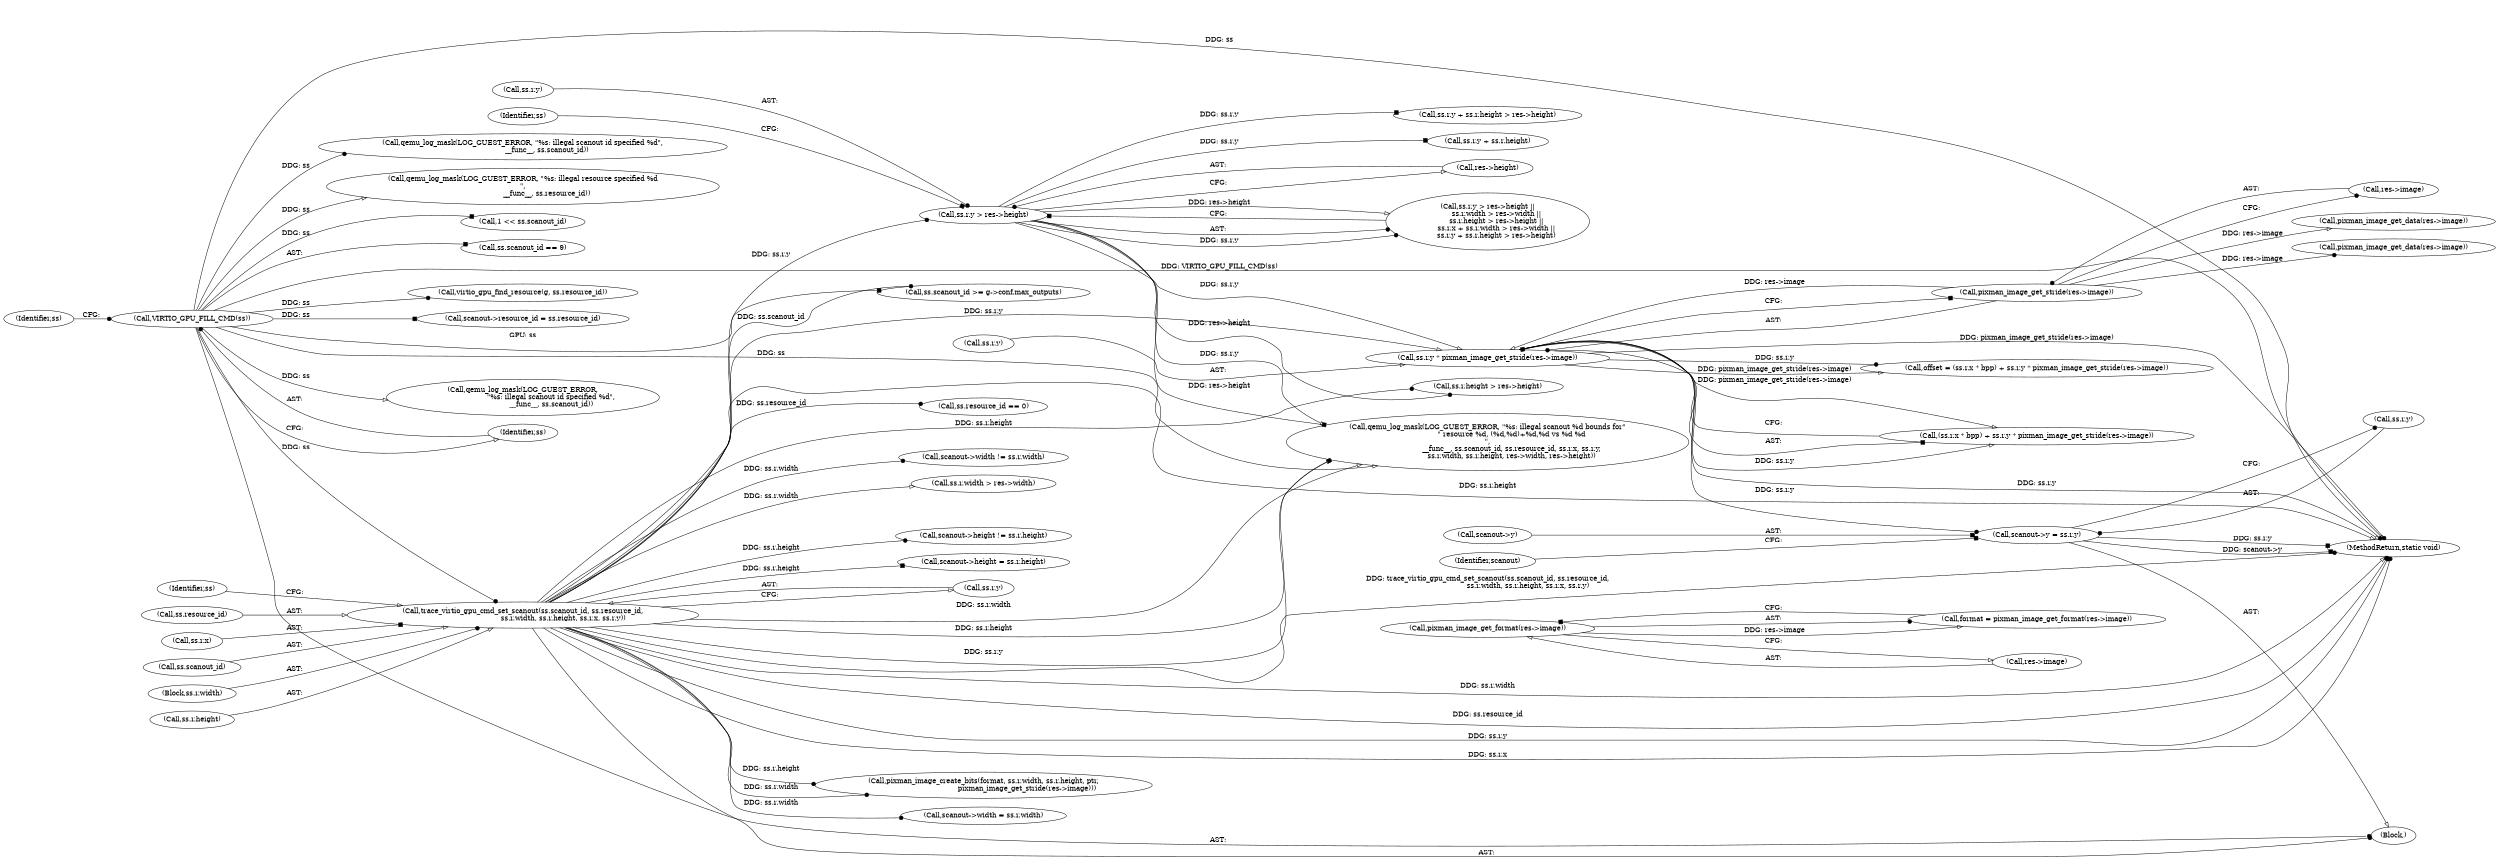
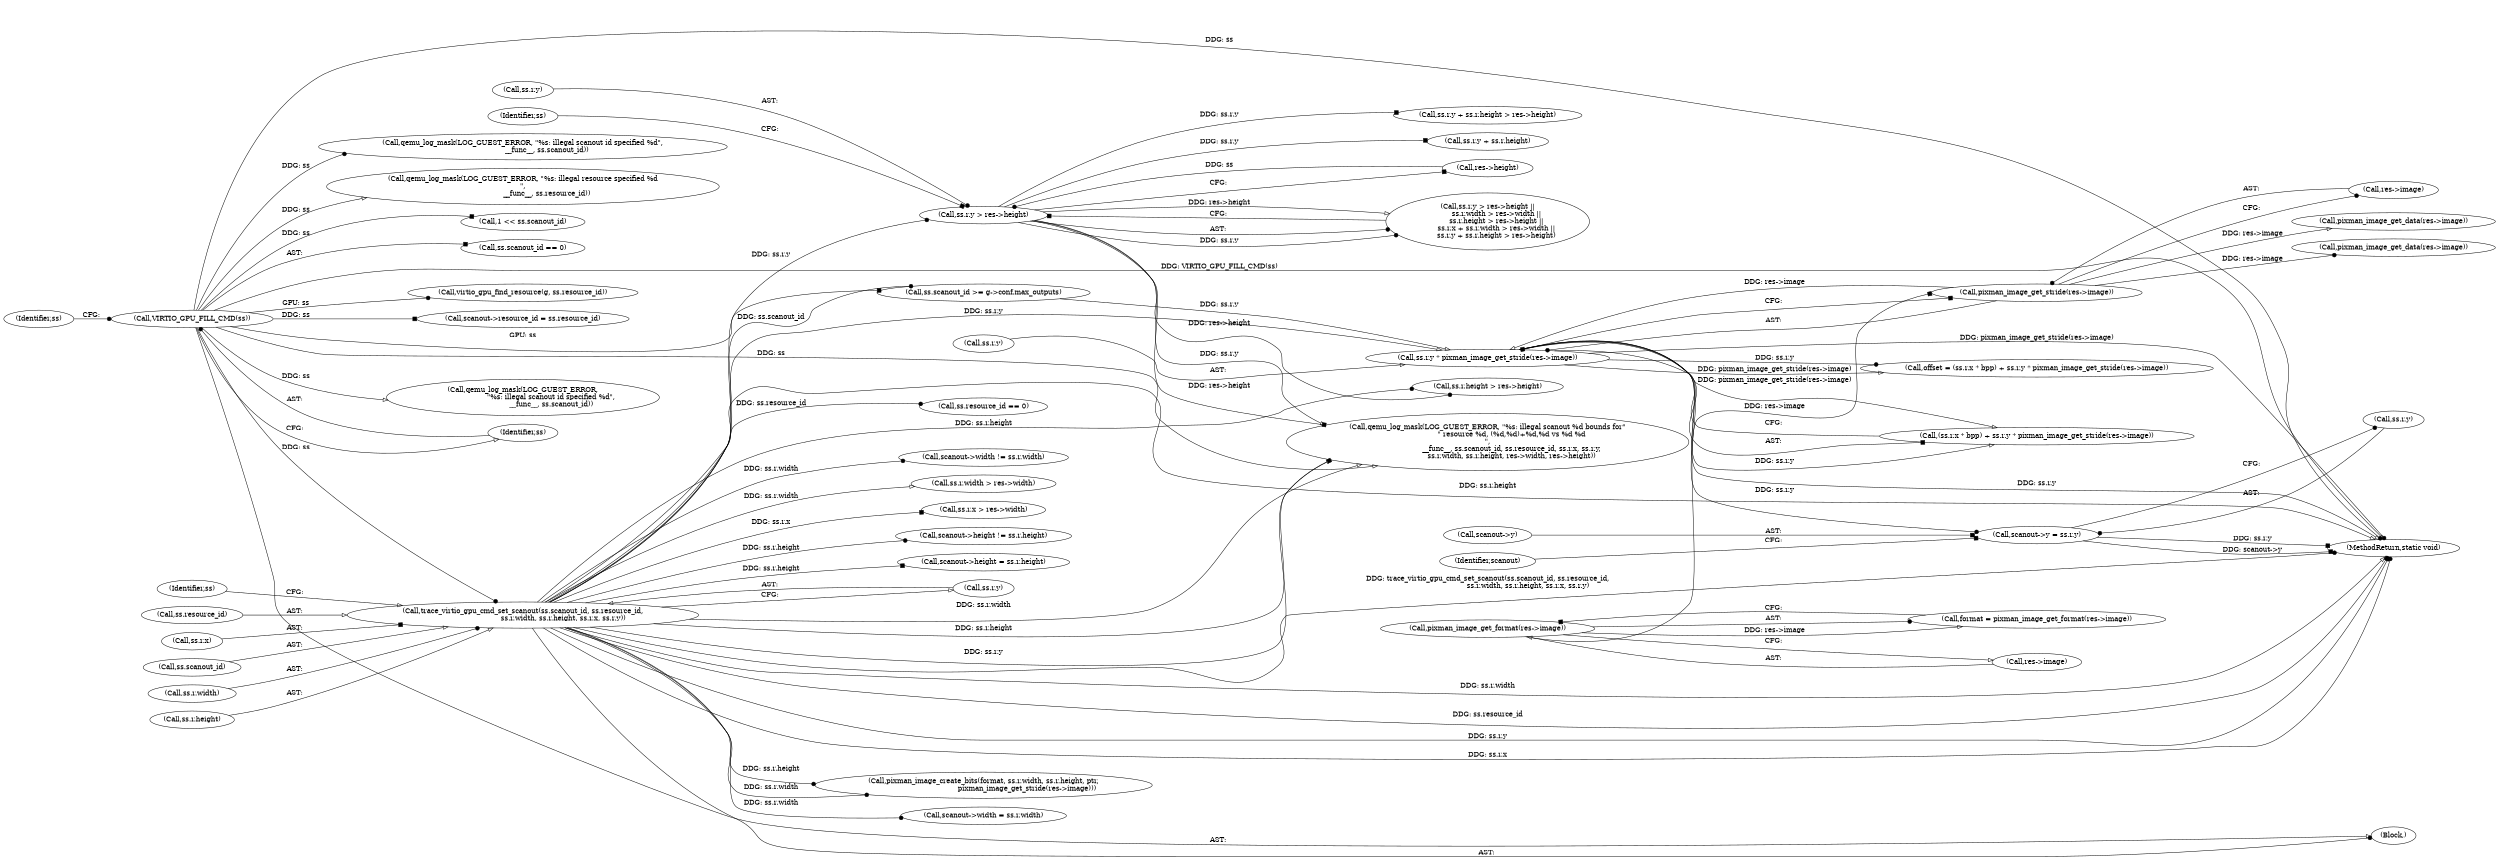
edge "(Call,res->height)" -> "(Call,ss.r.y > res->height)": label "AST: " -> "DDG: ss"
edge "(Call,ss.r.y > res->height)" -> "(Call,res->height)": arrowhead onormal -> box
node "(Call,ss.scanout_id == 9)": label "(Call,ss.scanout_id == 9)" -> "(Call,ss.scanout_id == 0)"
edge "(Call,ss.r.y > res->height)" -> "(Call,ss.r.y * pixman_image_get_stride(res->image))": now "(Call,ss.scanout_id >= g->conf.max_outputs)" -> "(Call,ss.r.y * pixman_image_get_stride(res->image))"
edge "(Call,VIRTIO_GPU_FILL_CMD(ss))" -> "(Call,virtio_gpu_find_resource(g, ss.resource_id))": label "DDG: ss" -> "GPU: ss"
edge "(Call,pixman_image_get_format(res->image))" -> "(Call,pixman_image_get_stride(res->image))": added, label "DDG: res->image"
node "(Call,ss.r.x > res->width)": added
edge "(Call,scanout->y = ss.r.y)" -> "(Block,)": removed, label "AST:"
node "(Block,ss.r.width)": label "(Block,ss.r.width)" -> "(Call,ss.r.width)"
edge "(Call,VIRTIO_GPU_FILL_CMD(ss))" -> "(Block,)": arrowhead dot -> onormal
